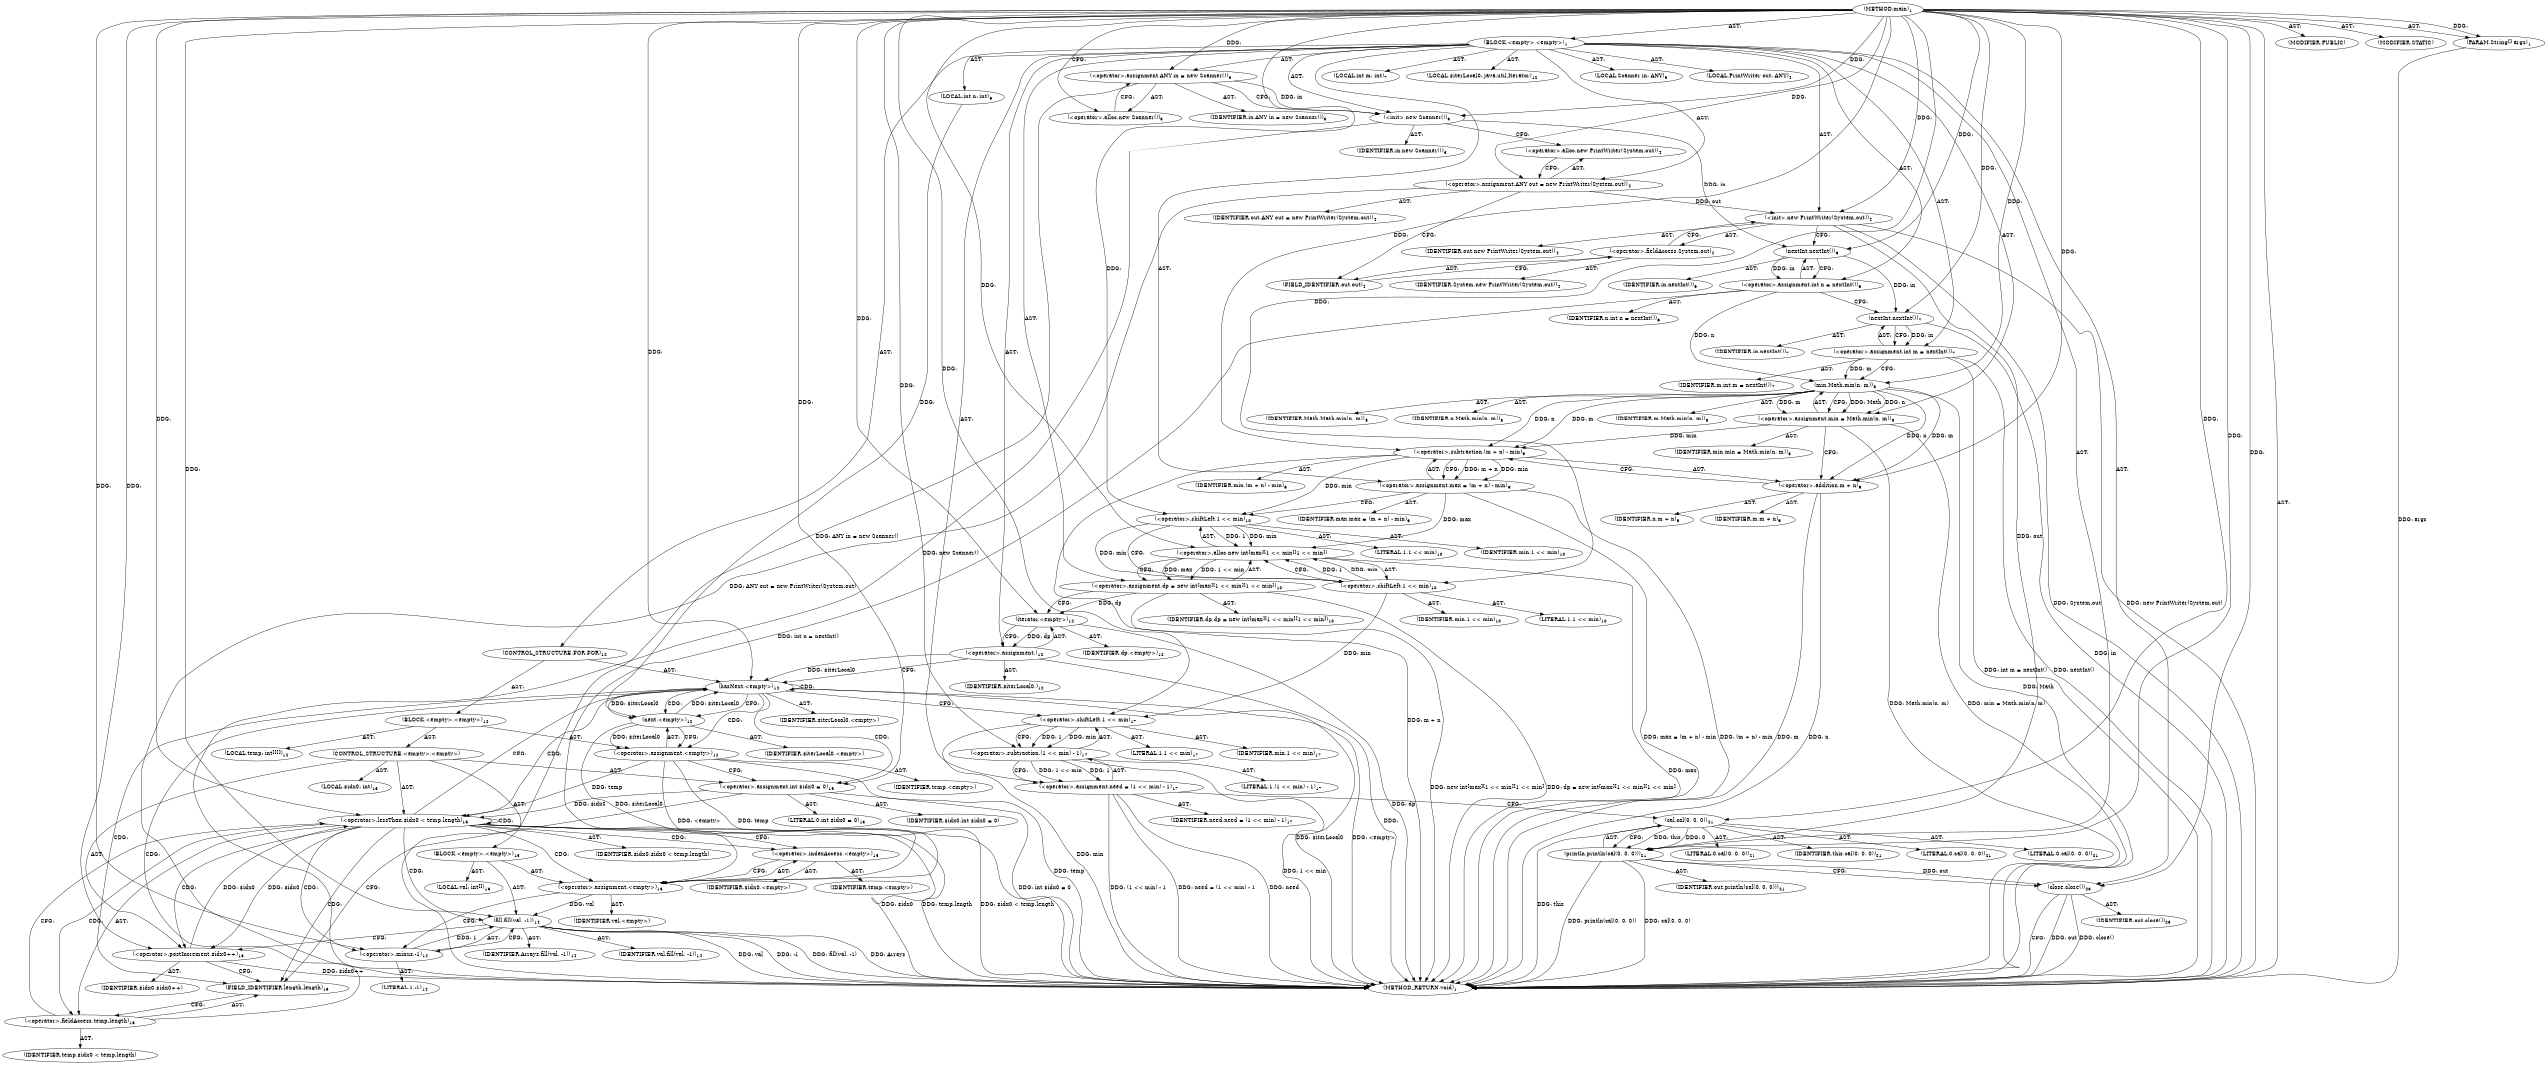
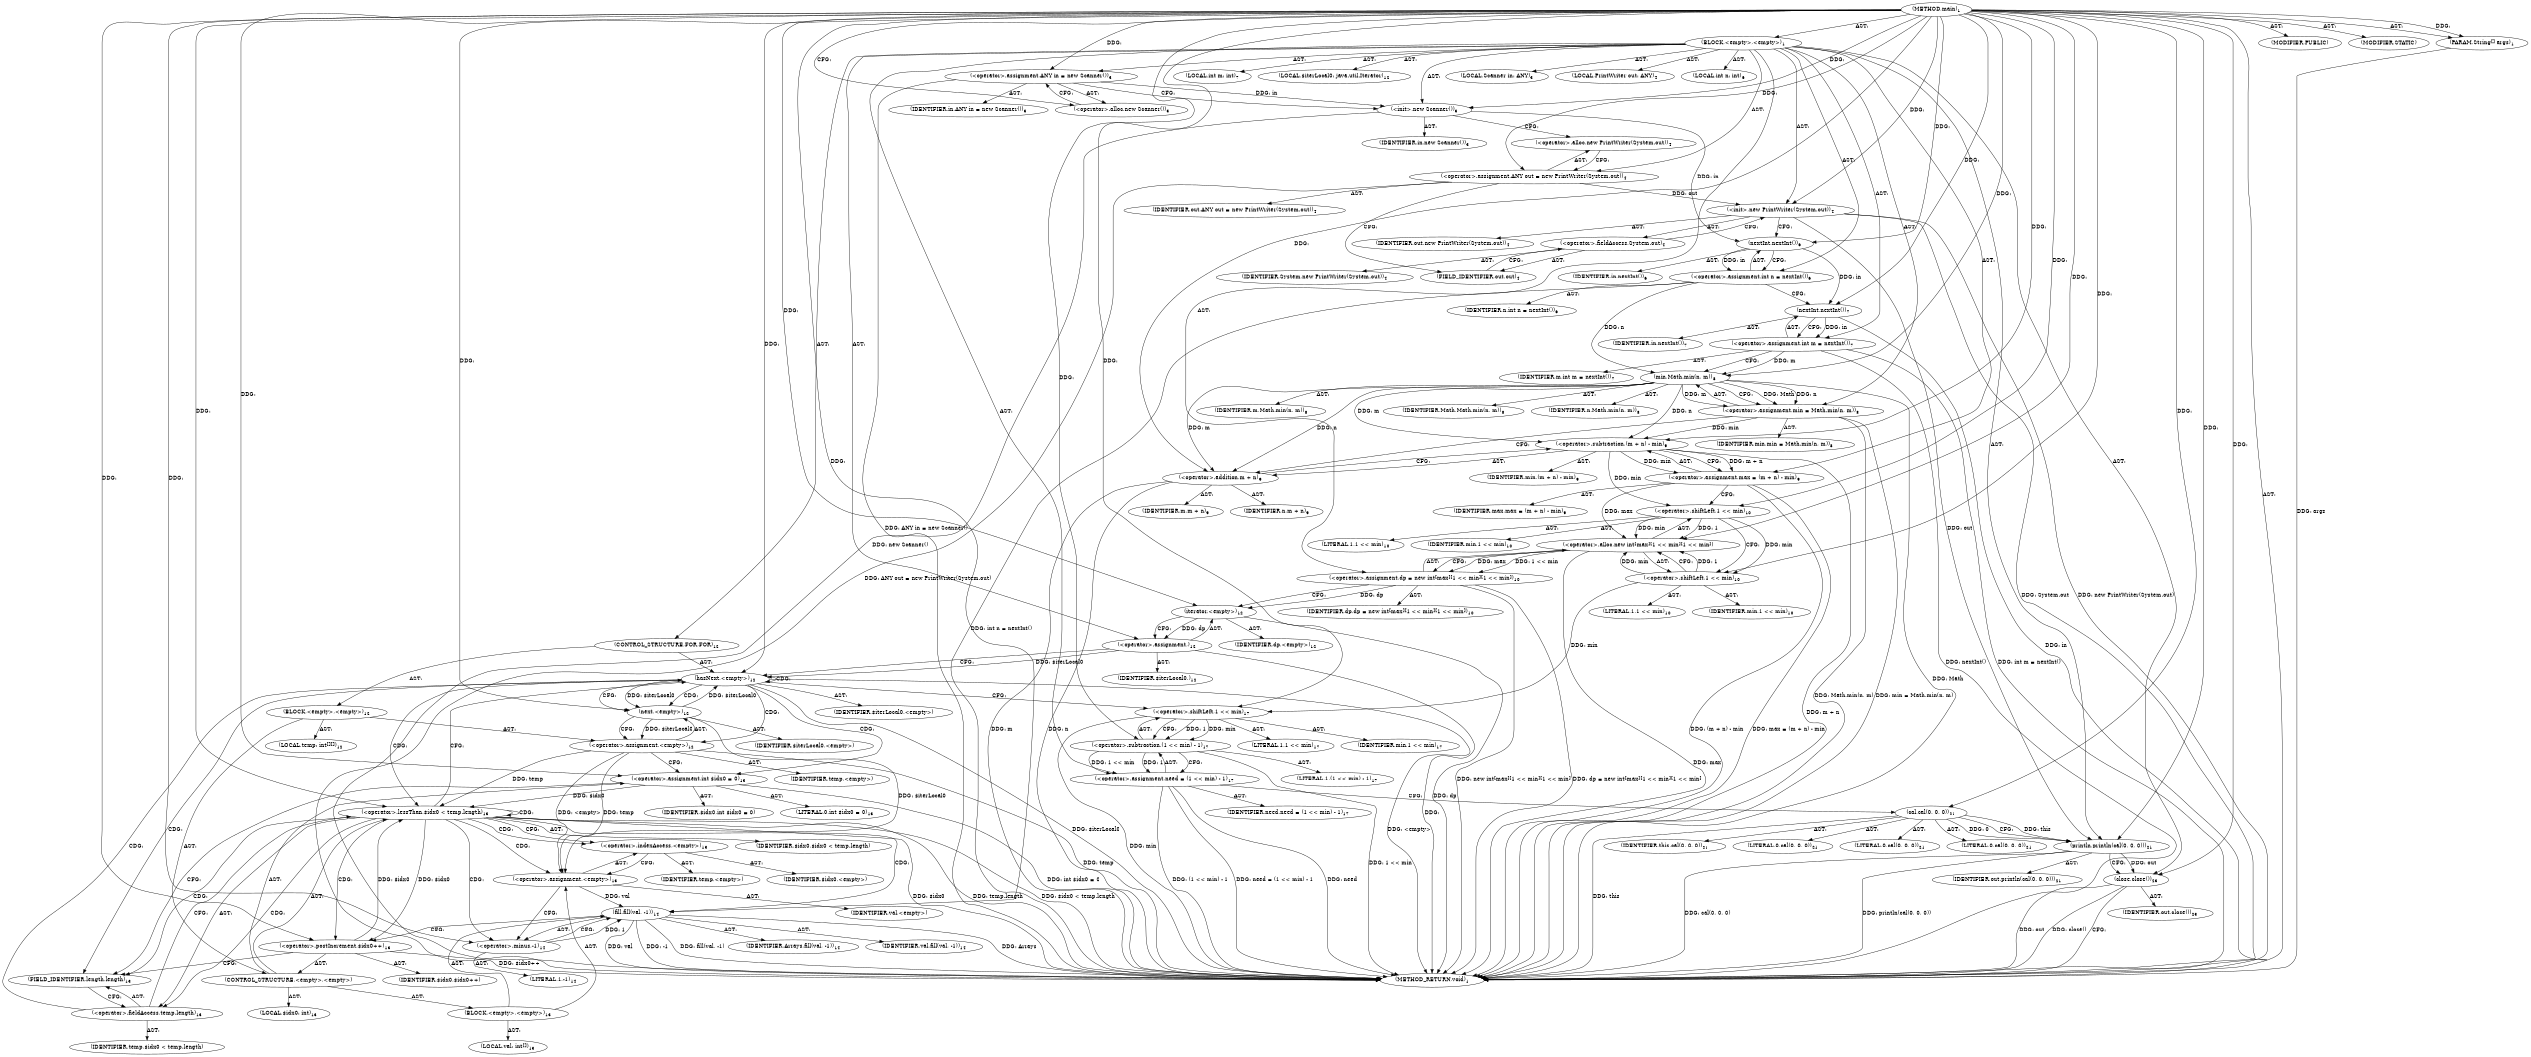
edge "(LOCAL,int n: int)" -> "(next,<empty>)": now "(METHOD,main)" -> "(next,<empty>)"
edge "(CONTROL_STRUCTURE,<empty>,<empty>)" -> "(<operator>.postIncrement,$idx0++)": reversed
edge "(println,println(cal(0, 0, 0)))" -> "(cal,cal(0, 0, 0))": removed, label "AST:"
